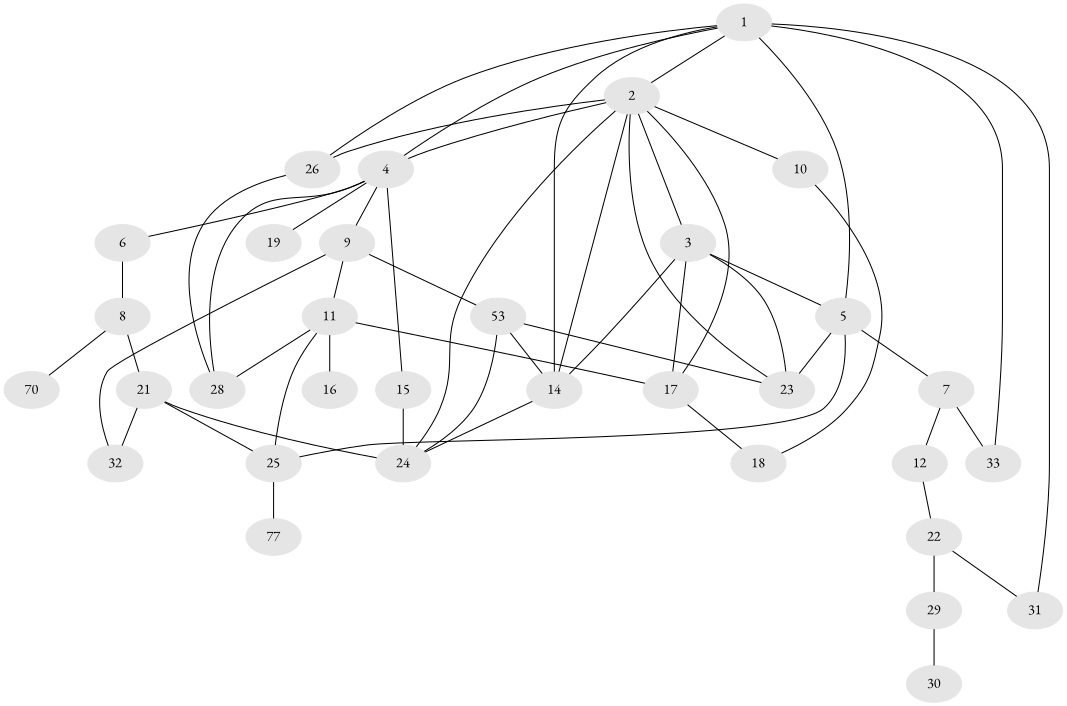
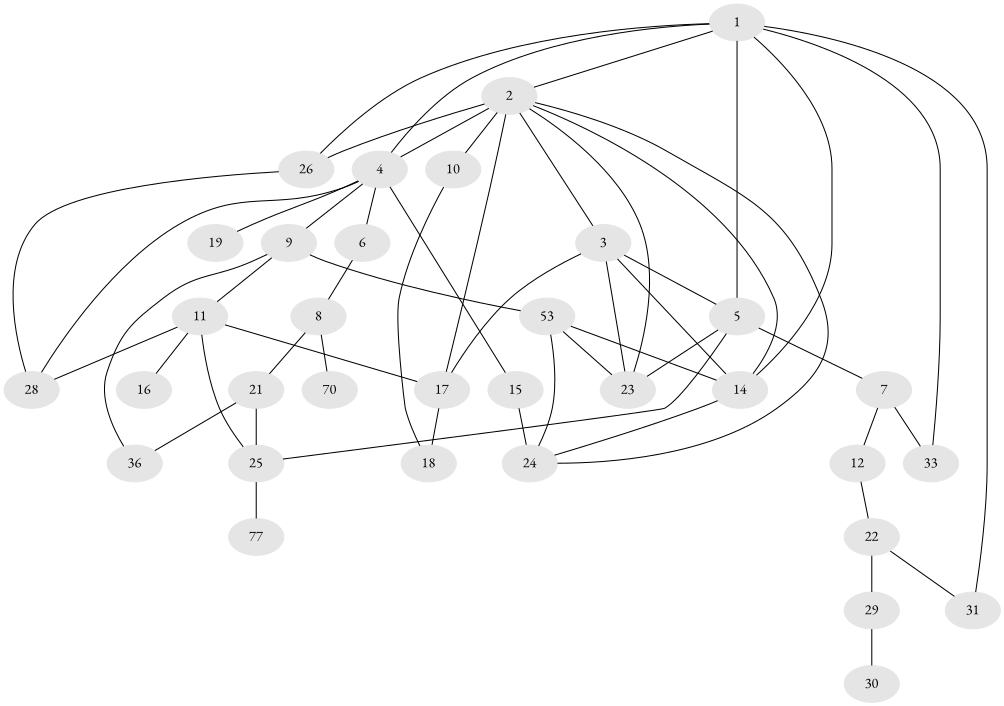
edge "21" -- "24": removed
node "32": label "32" -> "36"
